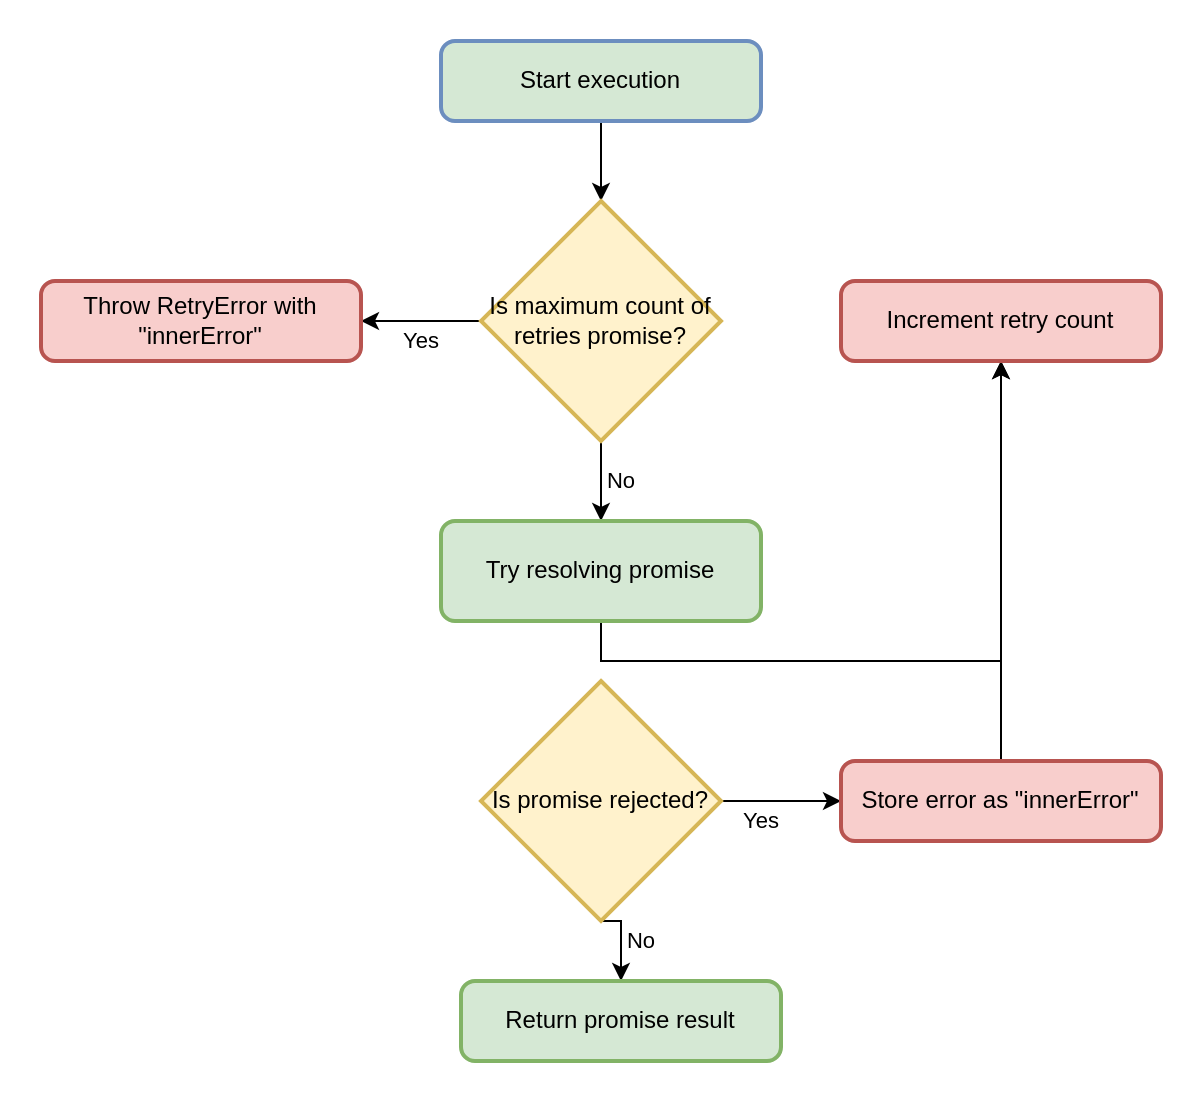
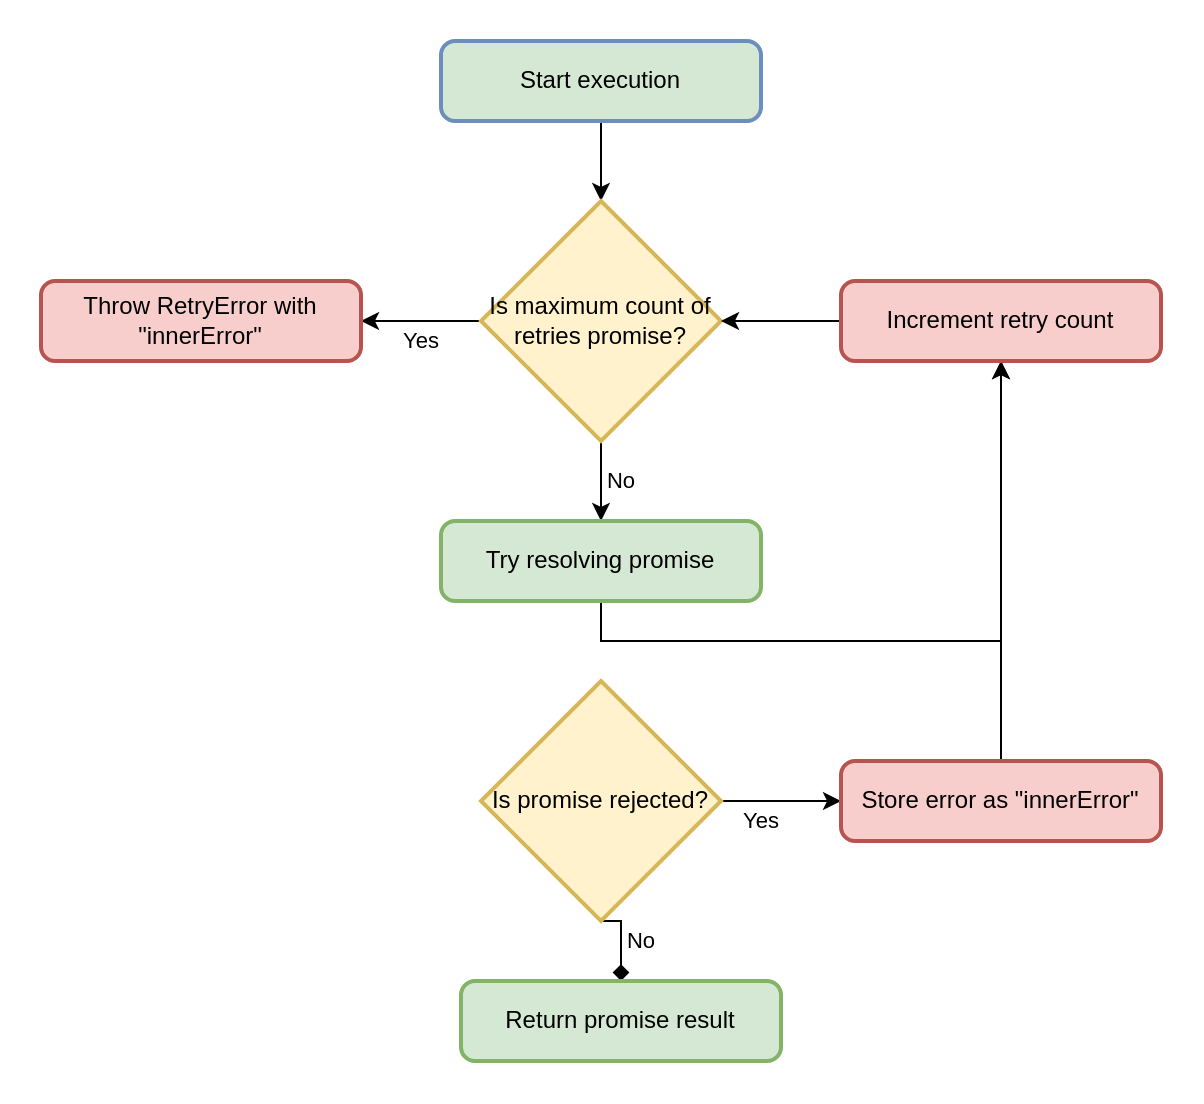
edge "Increment retry count" -> "Is maximum count of retries promise?": added
node "Try resolving promise": size 320x100 -> 320x80
edge "Is promise rejected?" -> "Return promise result": arrowhead classic -> diamond
